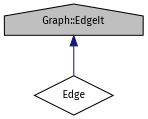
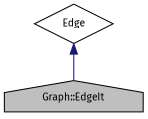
edge "Edge" -> "Graph::EdgeIt": reversed
